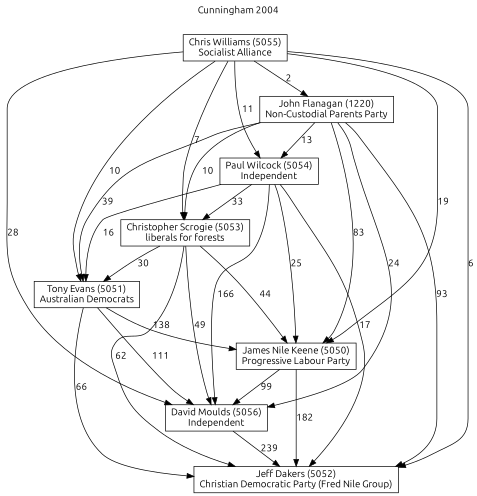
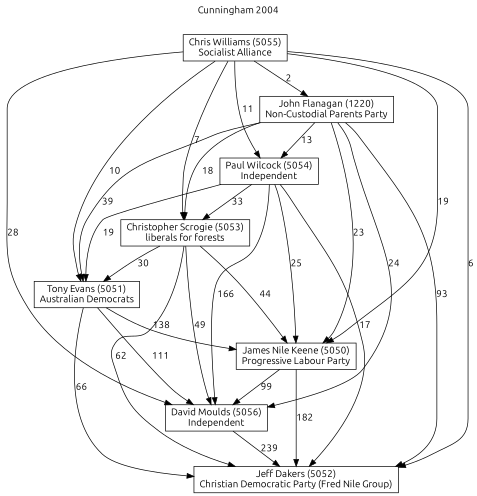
edge "John Flanagan (1220) Non-Custodial Parents Party" -> "Christopher Scrogie (5053) liberals for forests": label "10" -> "18"
edge "Paul Wilcock (5054) Independent" -> "Tony Evans (5051) Australian Democrats": label "16" -> "19"
edge "John Flanagan (1220) Non-Custodial Parents Party" -> "James Nile Keene (5050) Progressive Labour Party": label "83" -> "23"
